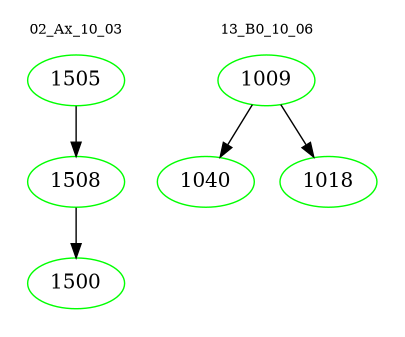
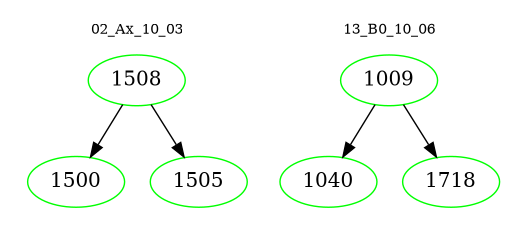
edge "1505" -> "1508": reversed
node "1018": label "1018" -> "1718"
